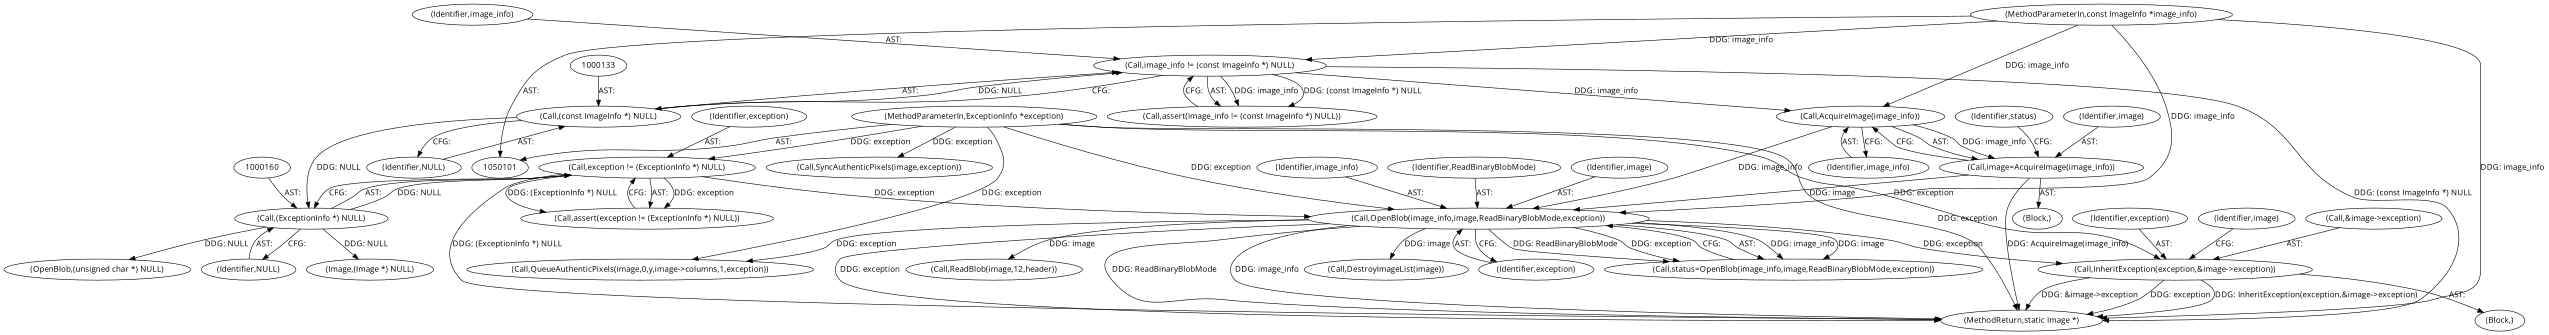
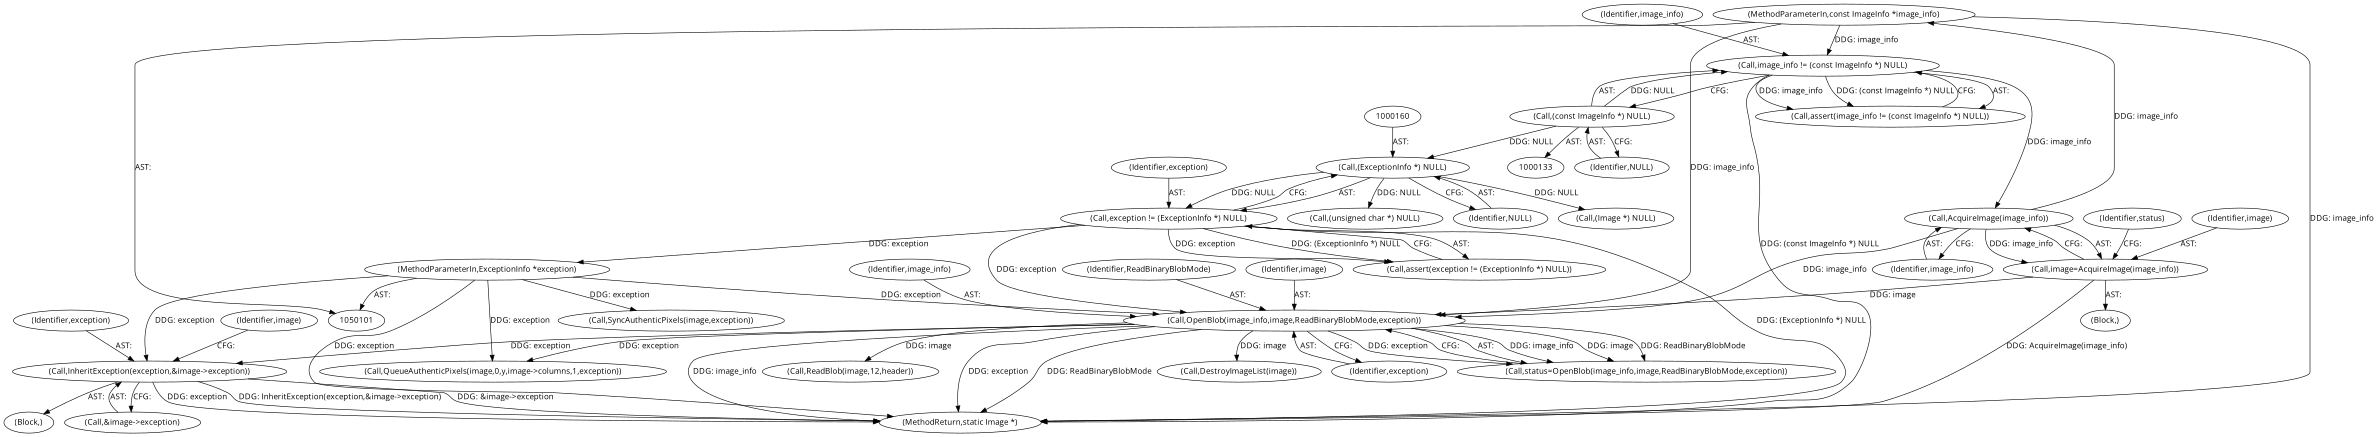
edge "(MethodParameterIn,const ImageInfo *image_info)" -> "(Call,AcquireImage(image_info))": reversed
edge "1000133" -> "(Call,(const ImageInfo *) NULL)": reversed
edge "(MethodParameterIn,ExceptionInfo *exception)" -> "(Call,exception != (ExceptionInfo *) NULL)": reversed
node "(OpenBlob,(unsigned char *) NULL)": label "(OpenBlob,(unsigned char *) NULL)" -> "(Call,(unsigned char *) NULL)"
node "(Image,(Image *) NULL)": label "(Image,(Image *) NULL)" -> "(Call,(Image *) NULL)"
edge "(Call,InheritException(exception,&image->exception))" -> "(Call,&image->exception)": added, label "CFG:"
